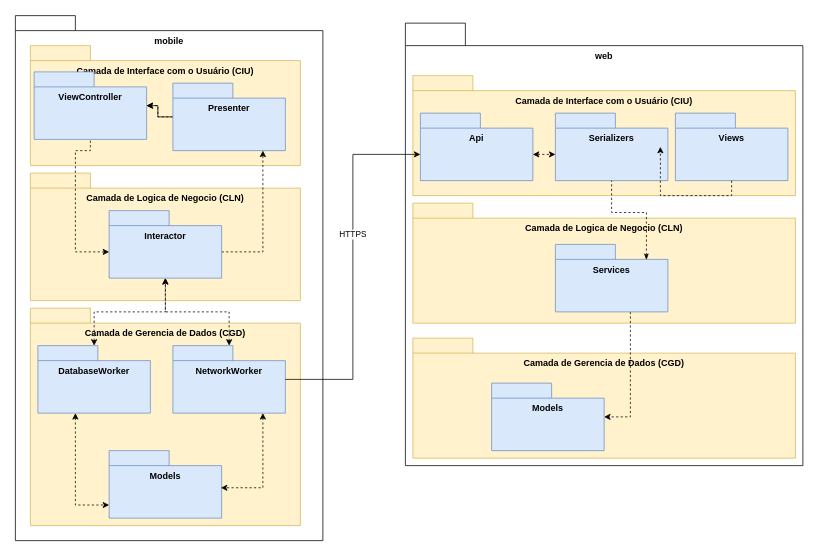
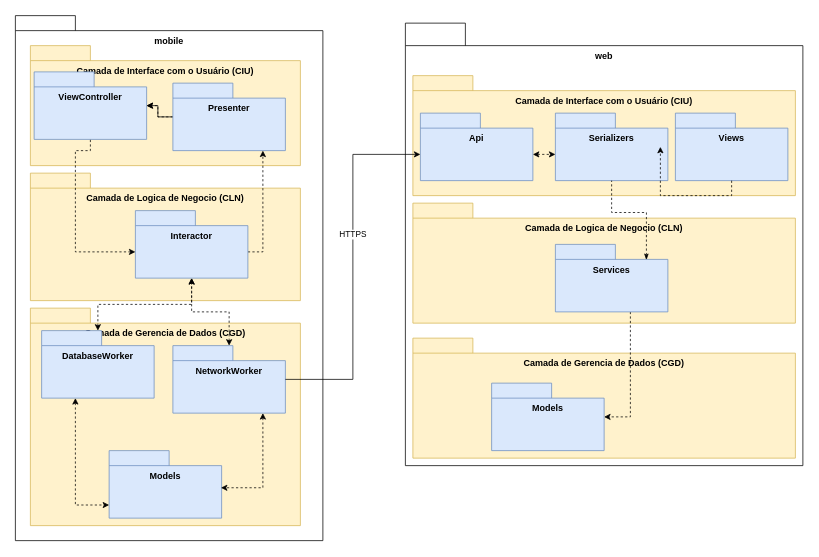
node "Interactor": moved (165, 244) -> (192, 244)
node "DatabaseWorker": moved (94, 379) -> (98, 364)
